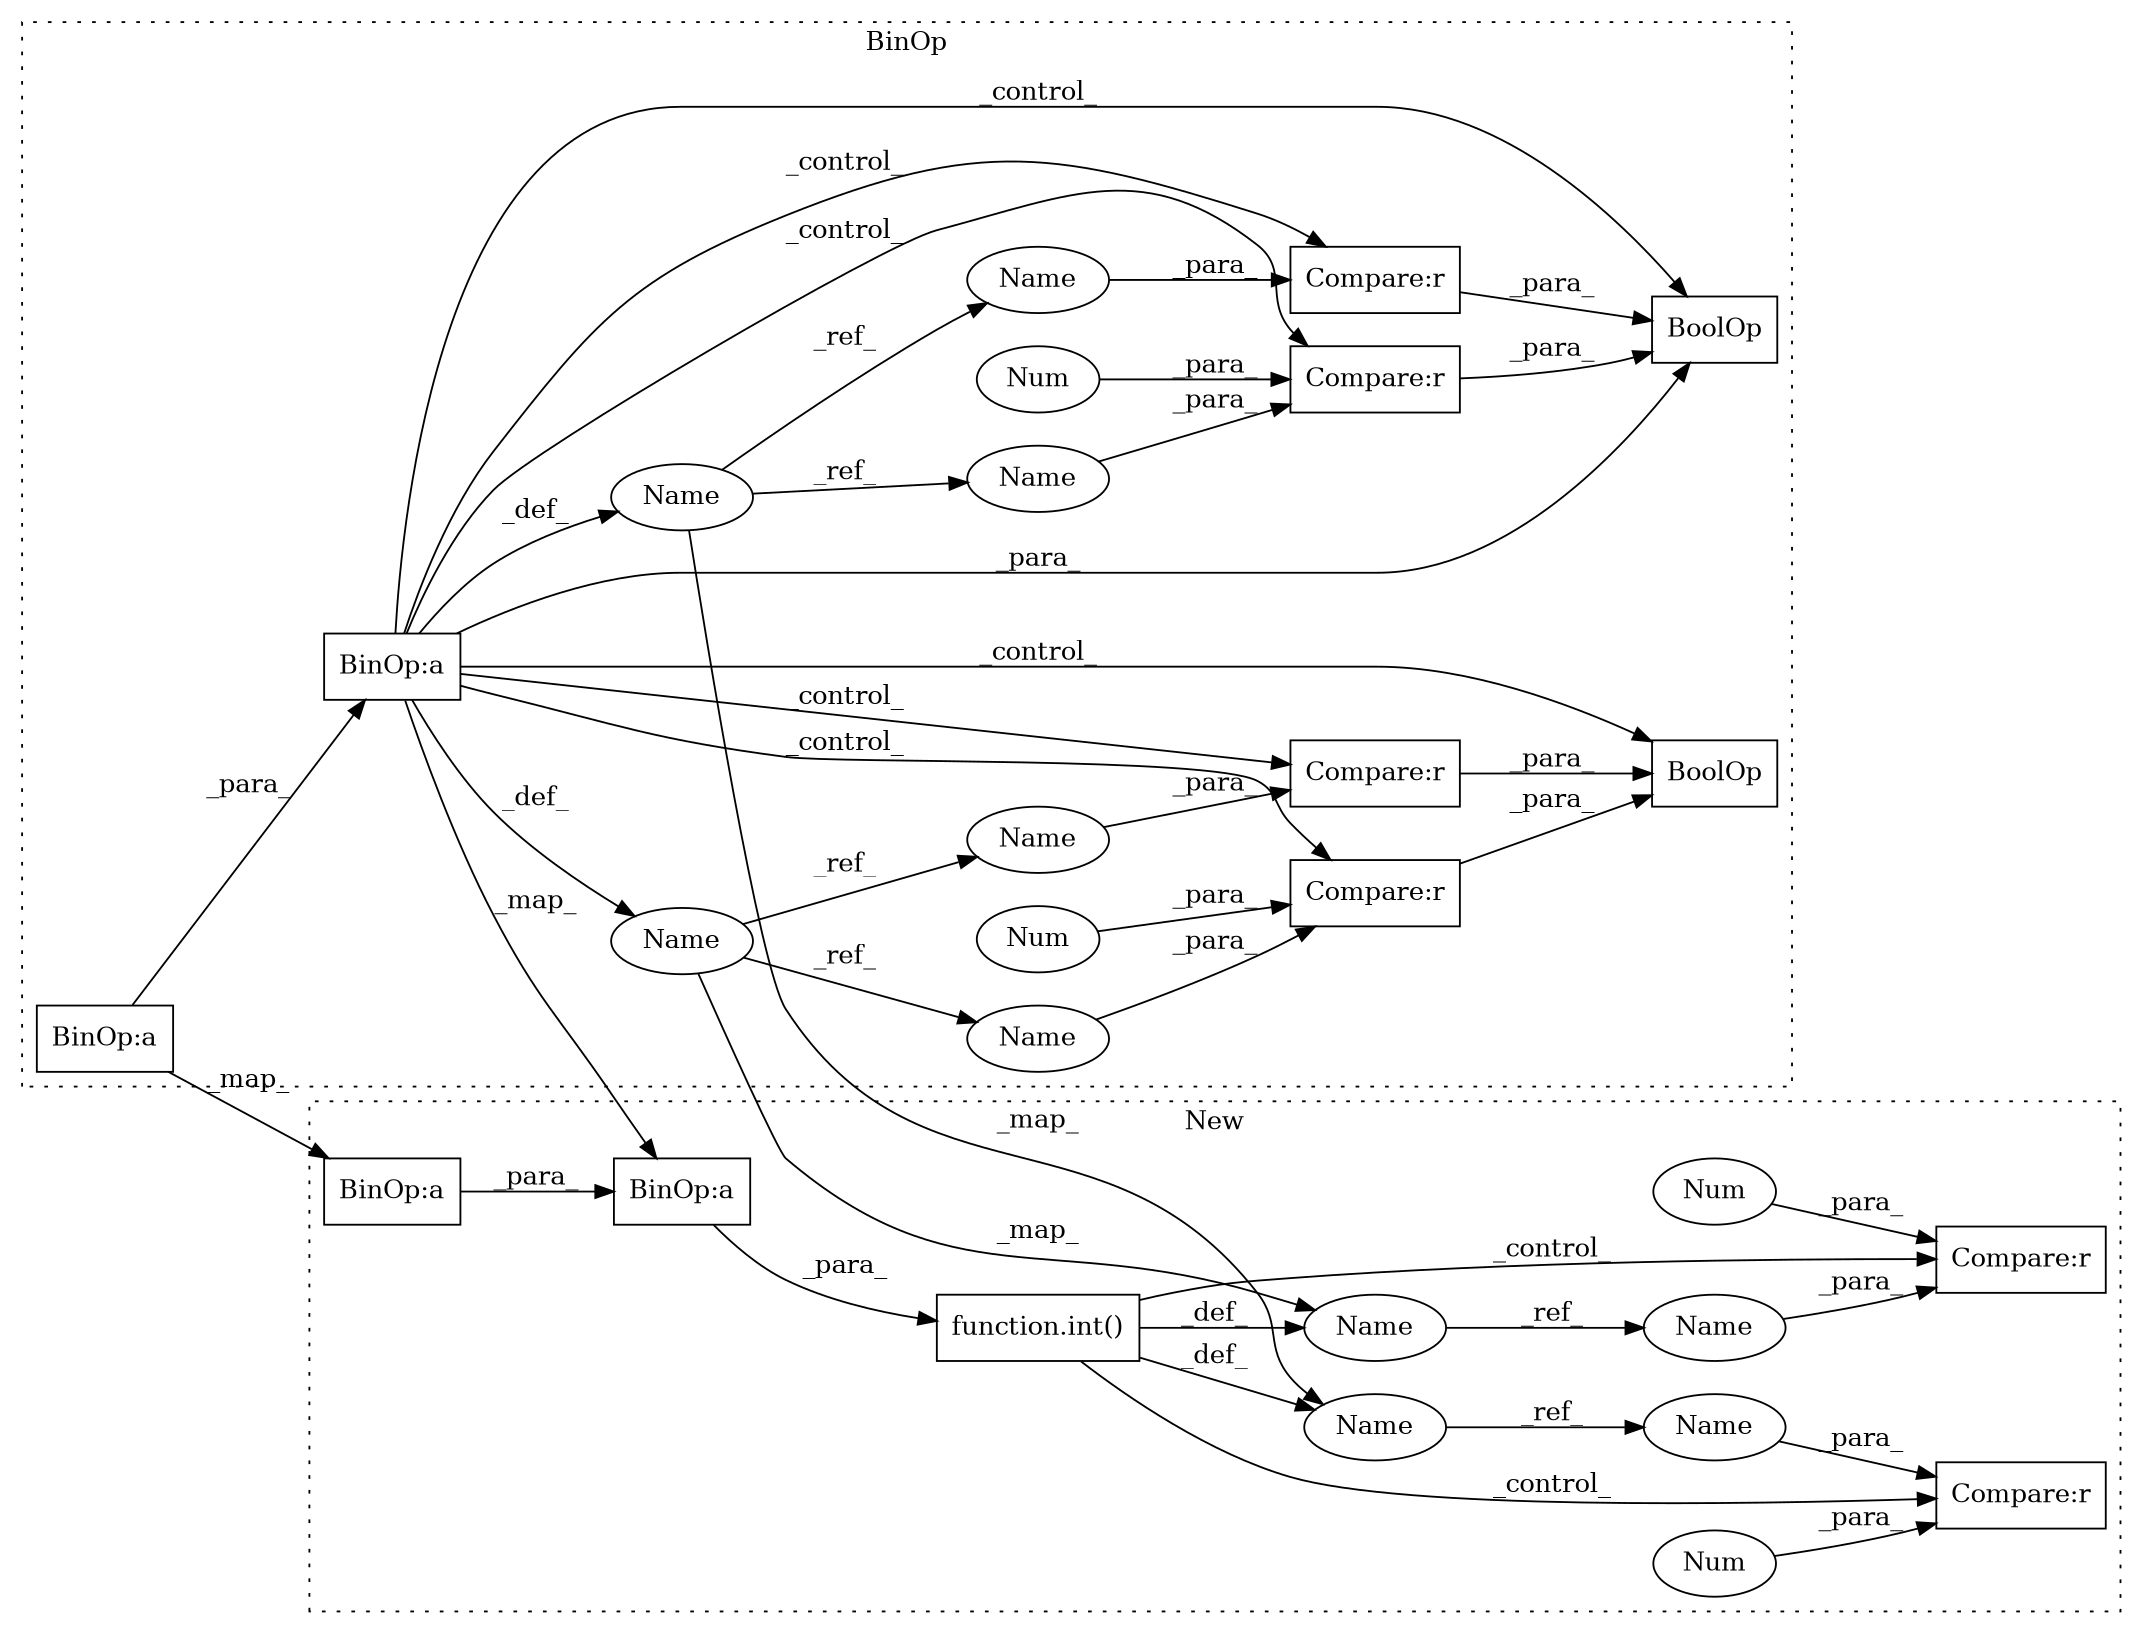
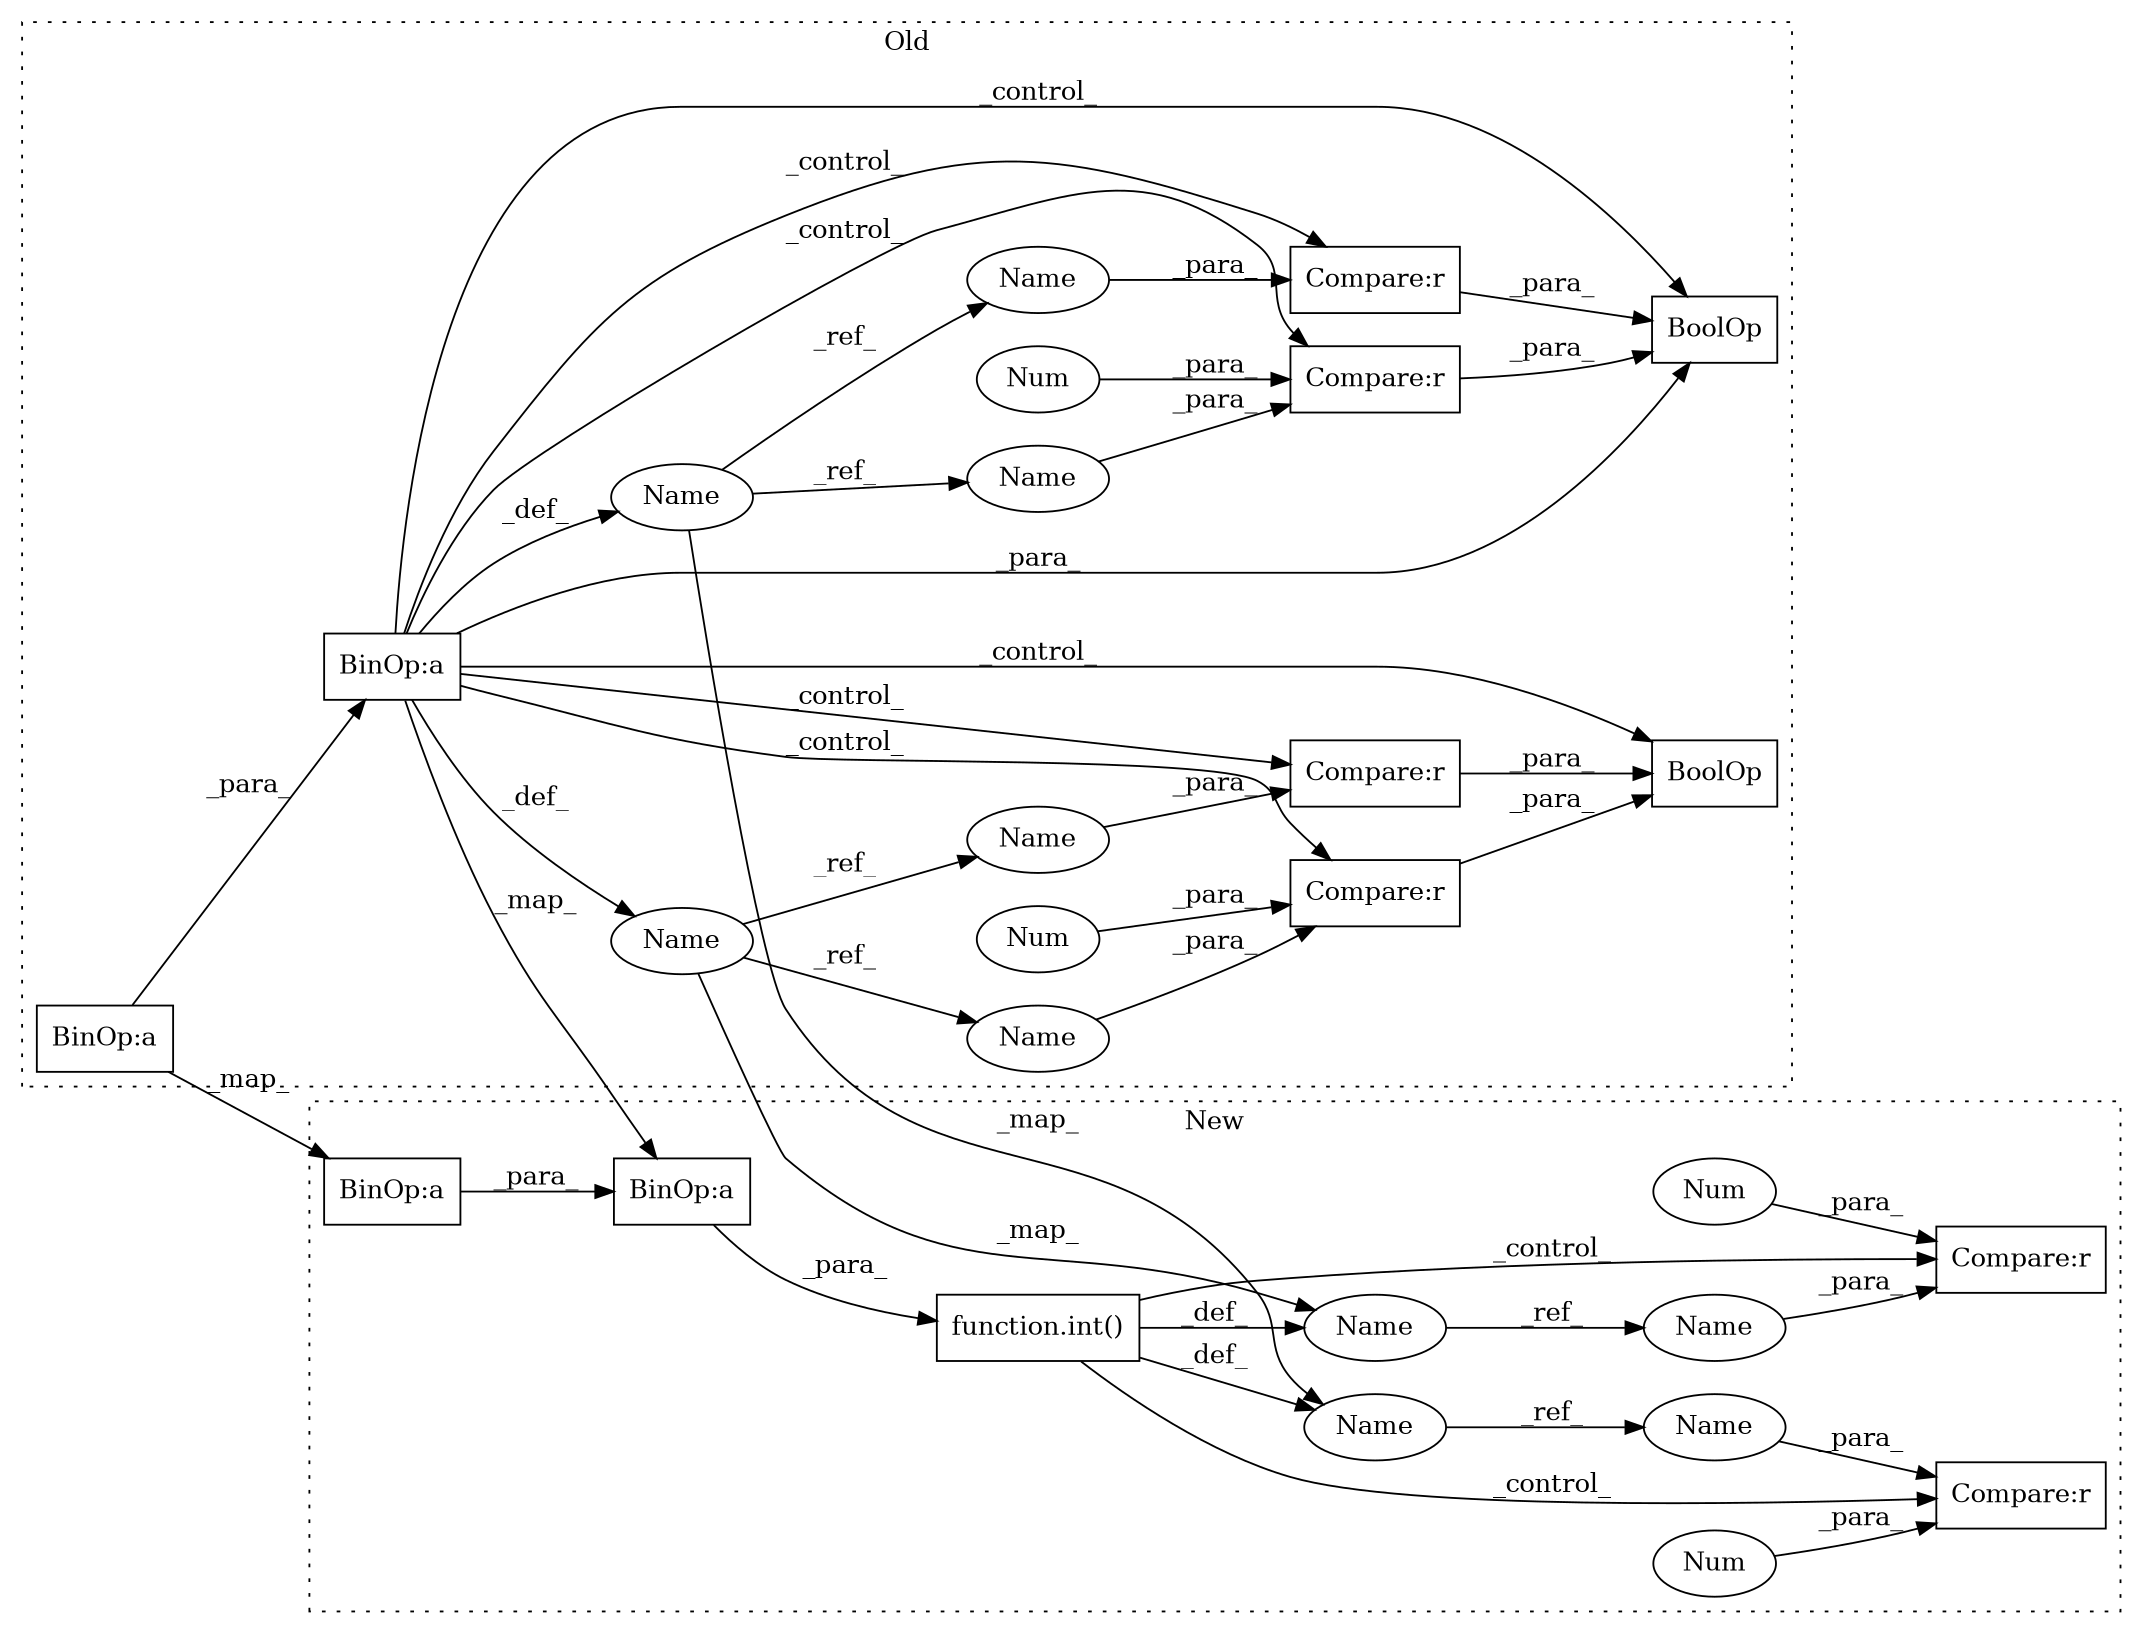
cluster "BinOp": label "BinOp" -> "Old"
